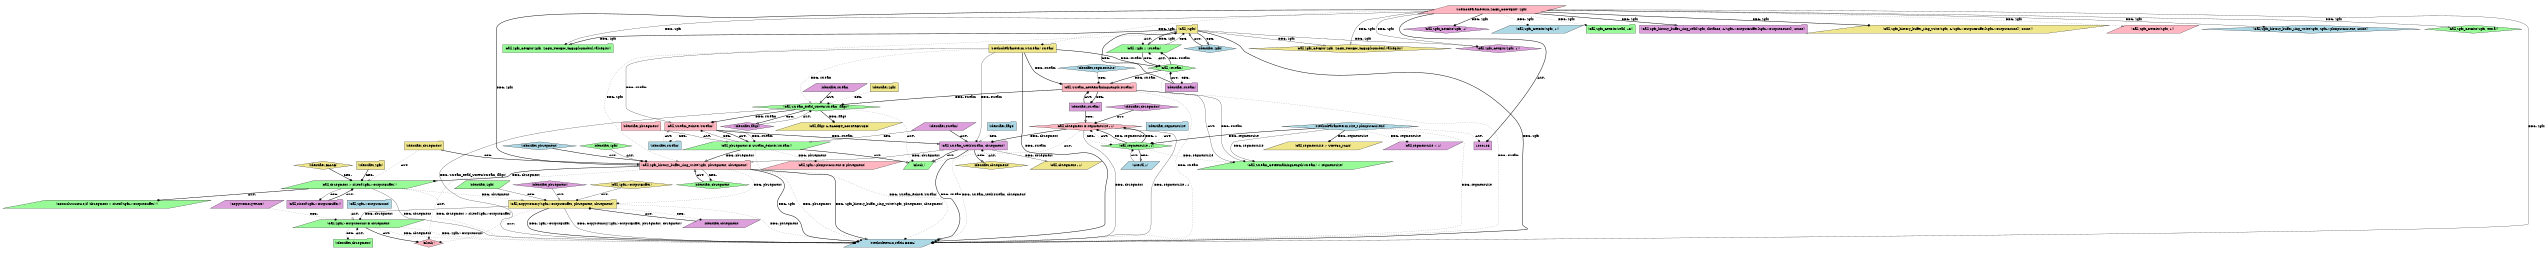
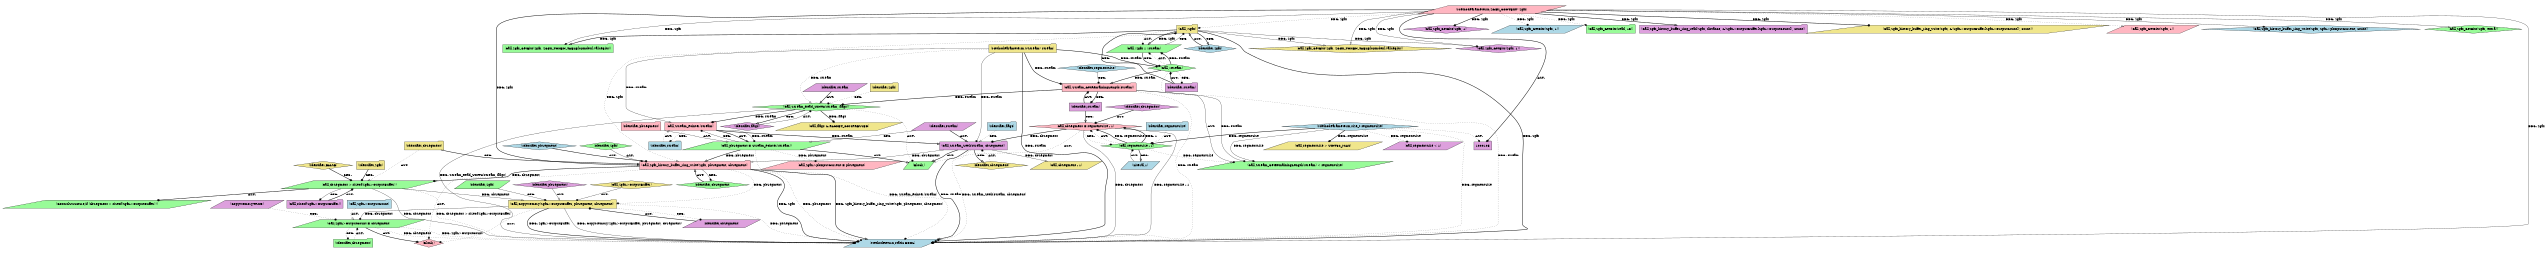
edge "(MethodParameterIn,ZGFX_CONTEXT* zgfx)" -> "(MethodParameterIn,wStream* stream)": now "(MethodParameterIn,ZGFX_CONTEXT* zgfx)" -> "(Call,!zgfx)"
node "(MethodParameterIn,size_t pbInputCurrent)": label "(MethodParameterIn,size_t pbInputCurrent)" -> "(MethodParameterIn,size_t segmentSize)"
edge "(Call,cbSegment > sizeof(zgfx->OutputBuffer))" -> "(Call,CopyMemory(zgfx->OutputBuffer, pbSegment, cbSegment))": style dotted -> solid
